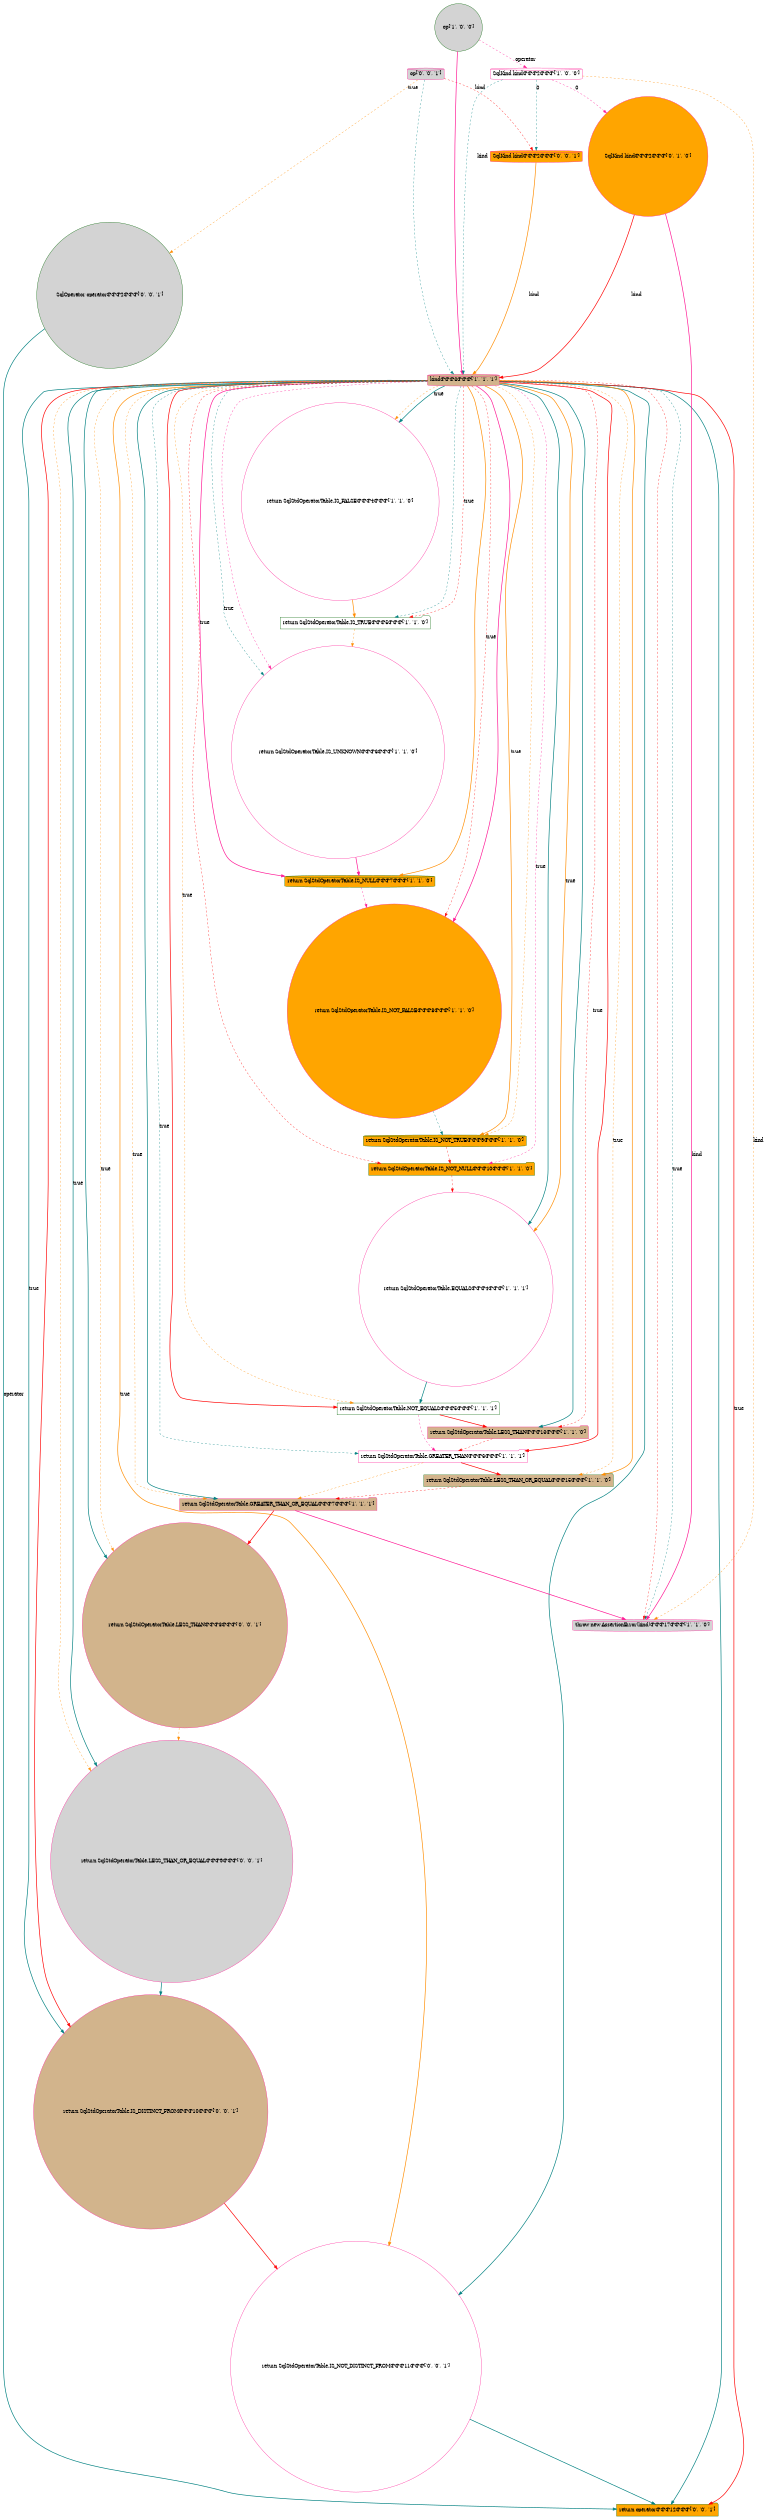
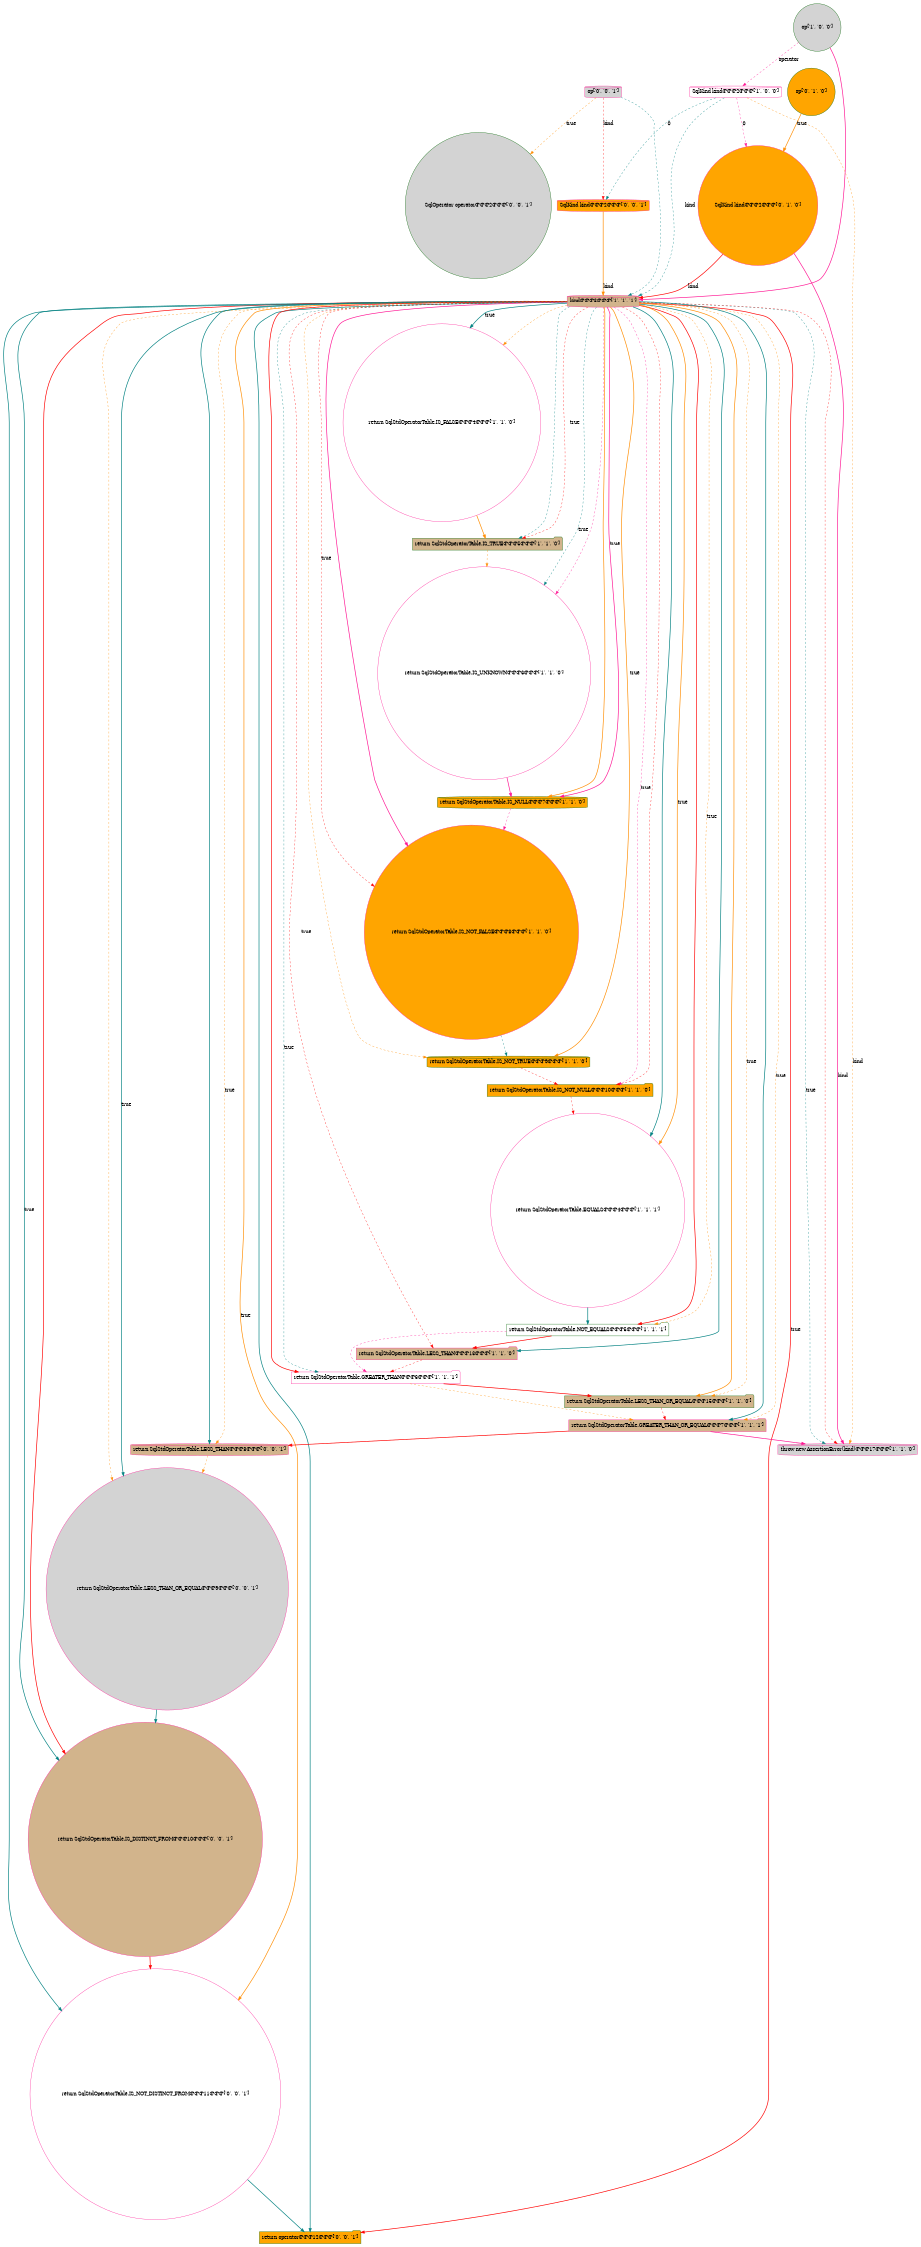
node "op['0', '1', '0']": added
node "return SqlStdOperatorTable.IS_TRUE@@@5@@@['1', '1', '0']": fillcolor white -> tan
node "return SqlStdOperatorTable.LESS_THAN@@@8@@@['0', '0', '1']": shape circle -> cylinder
edge "SqlOperator operator@@@2@@@['0', '0', '1']" -> "return operator@@@12@@@['0', '0', '1']": removed, label "operator"
